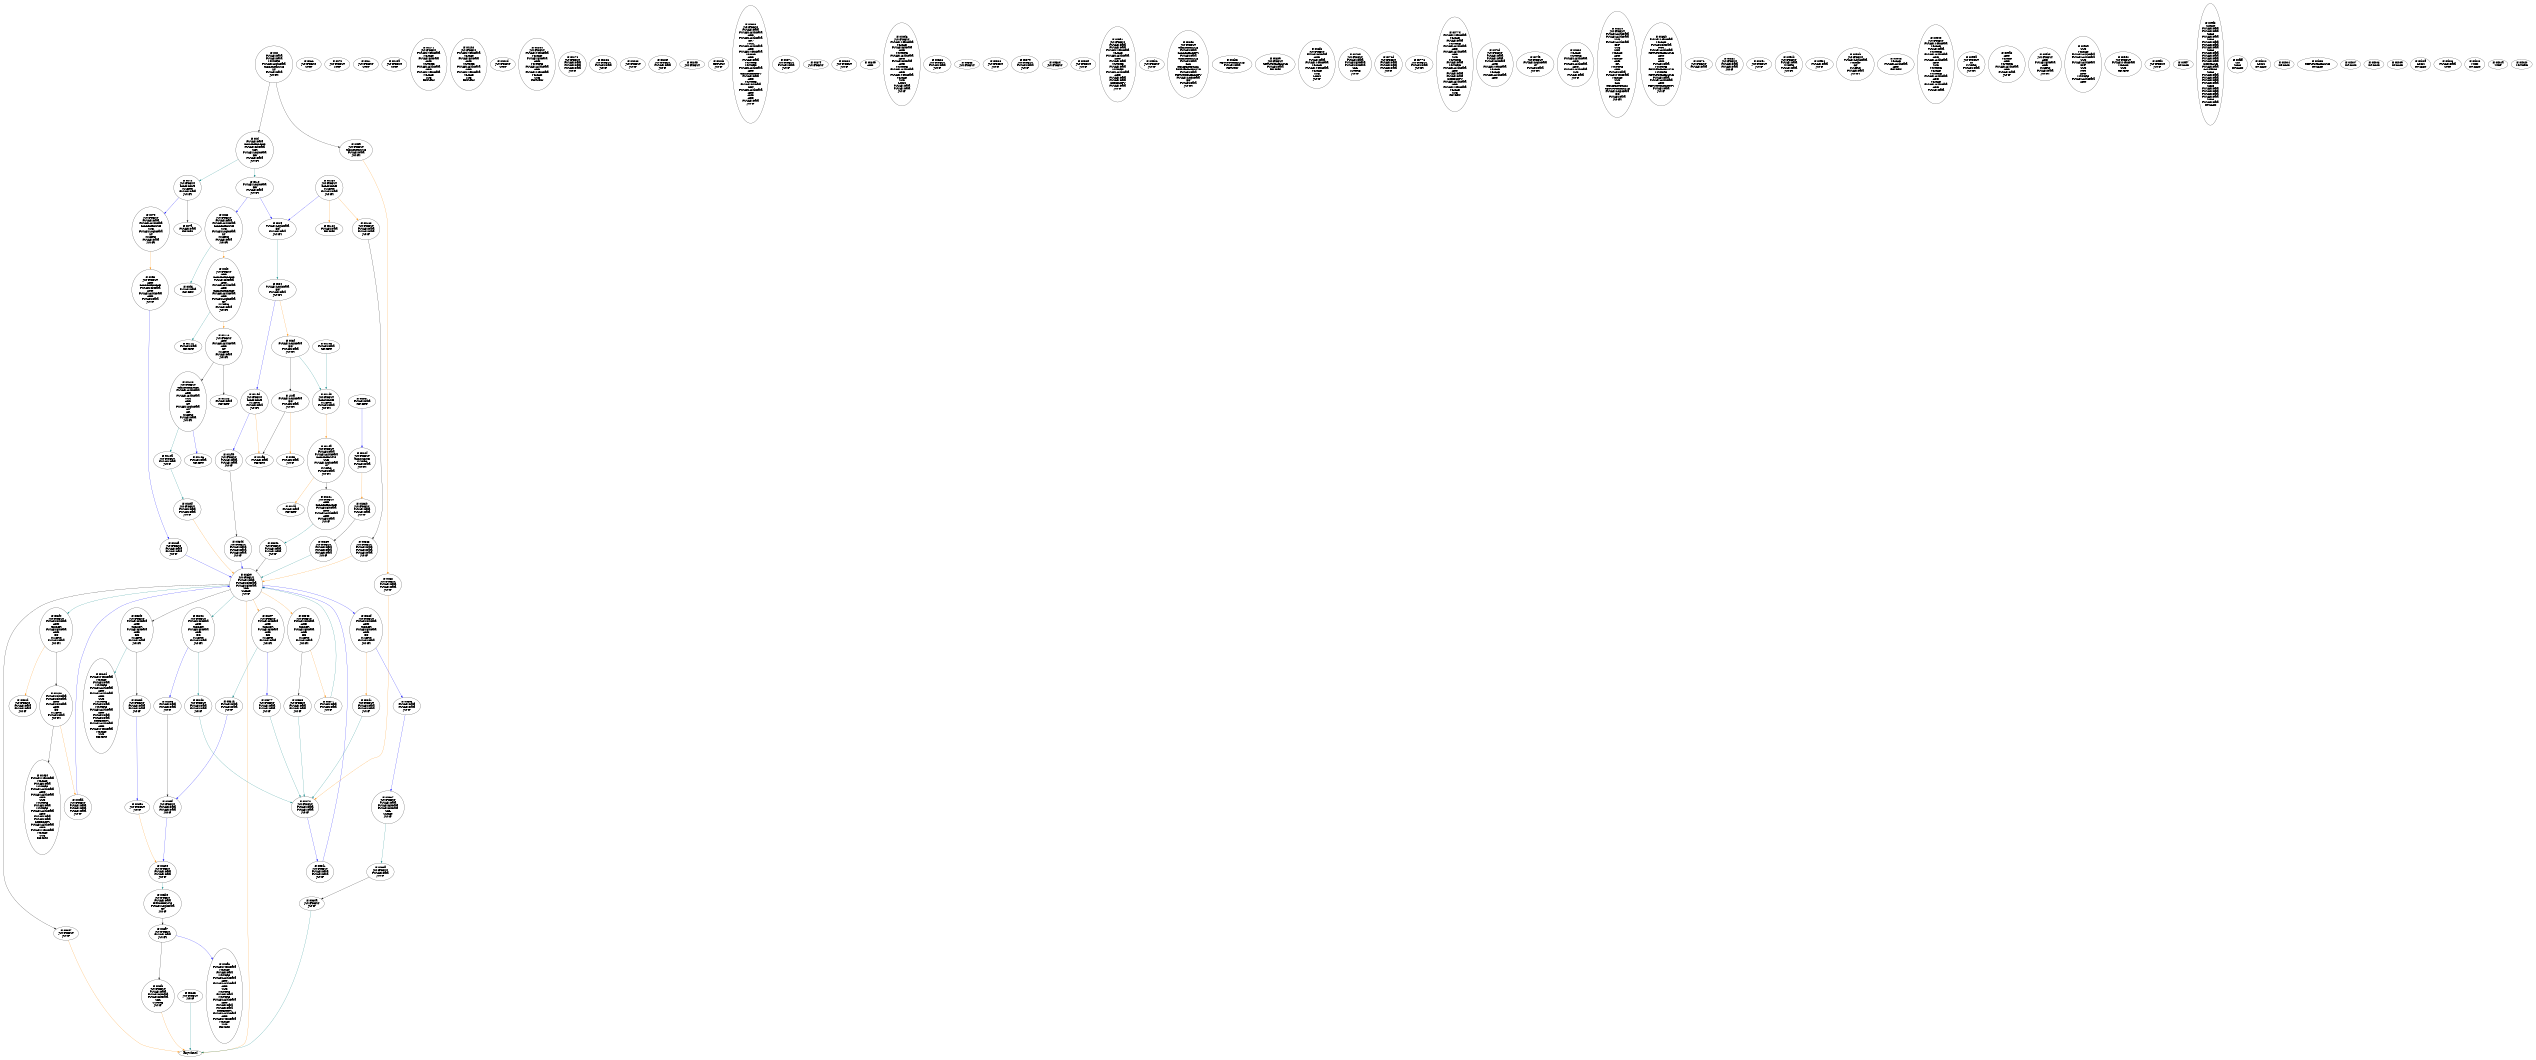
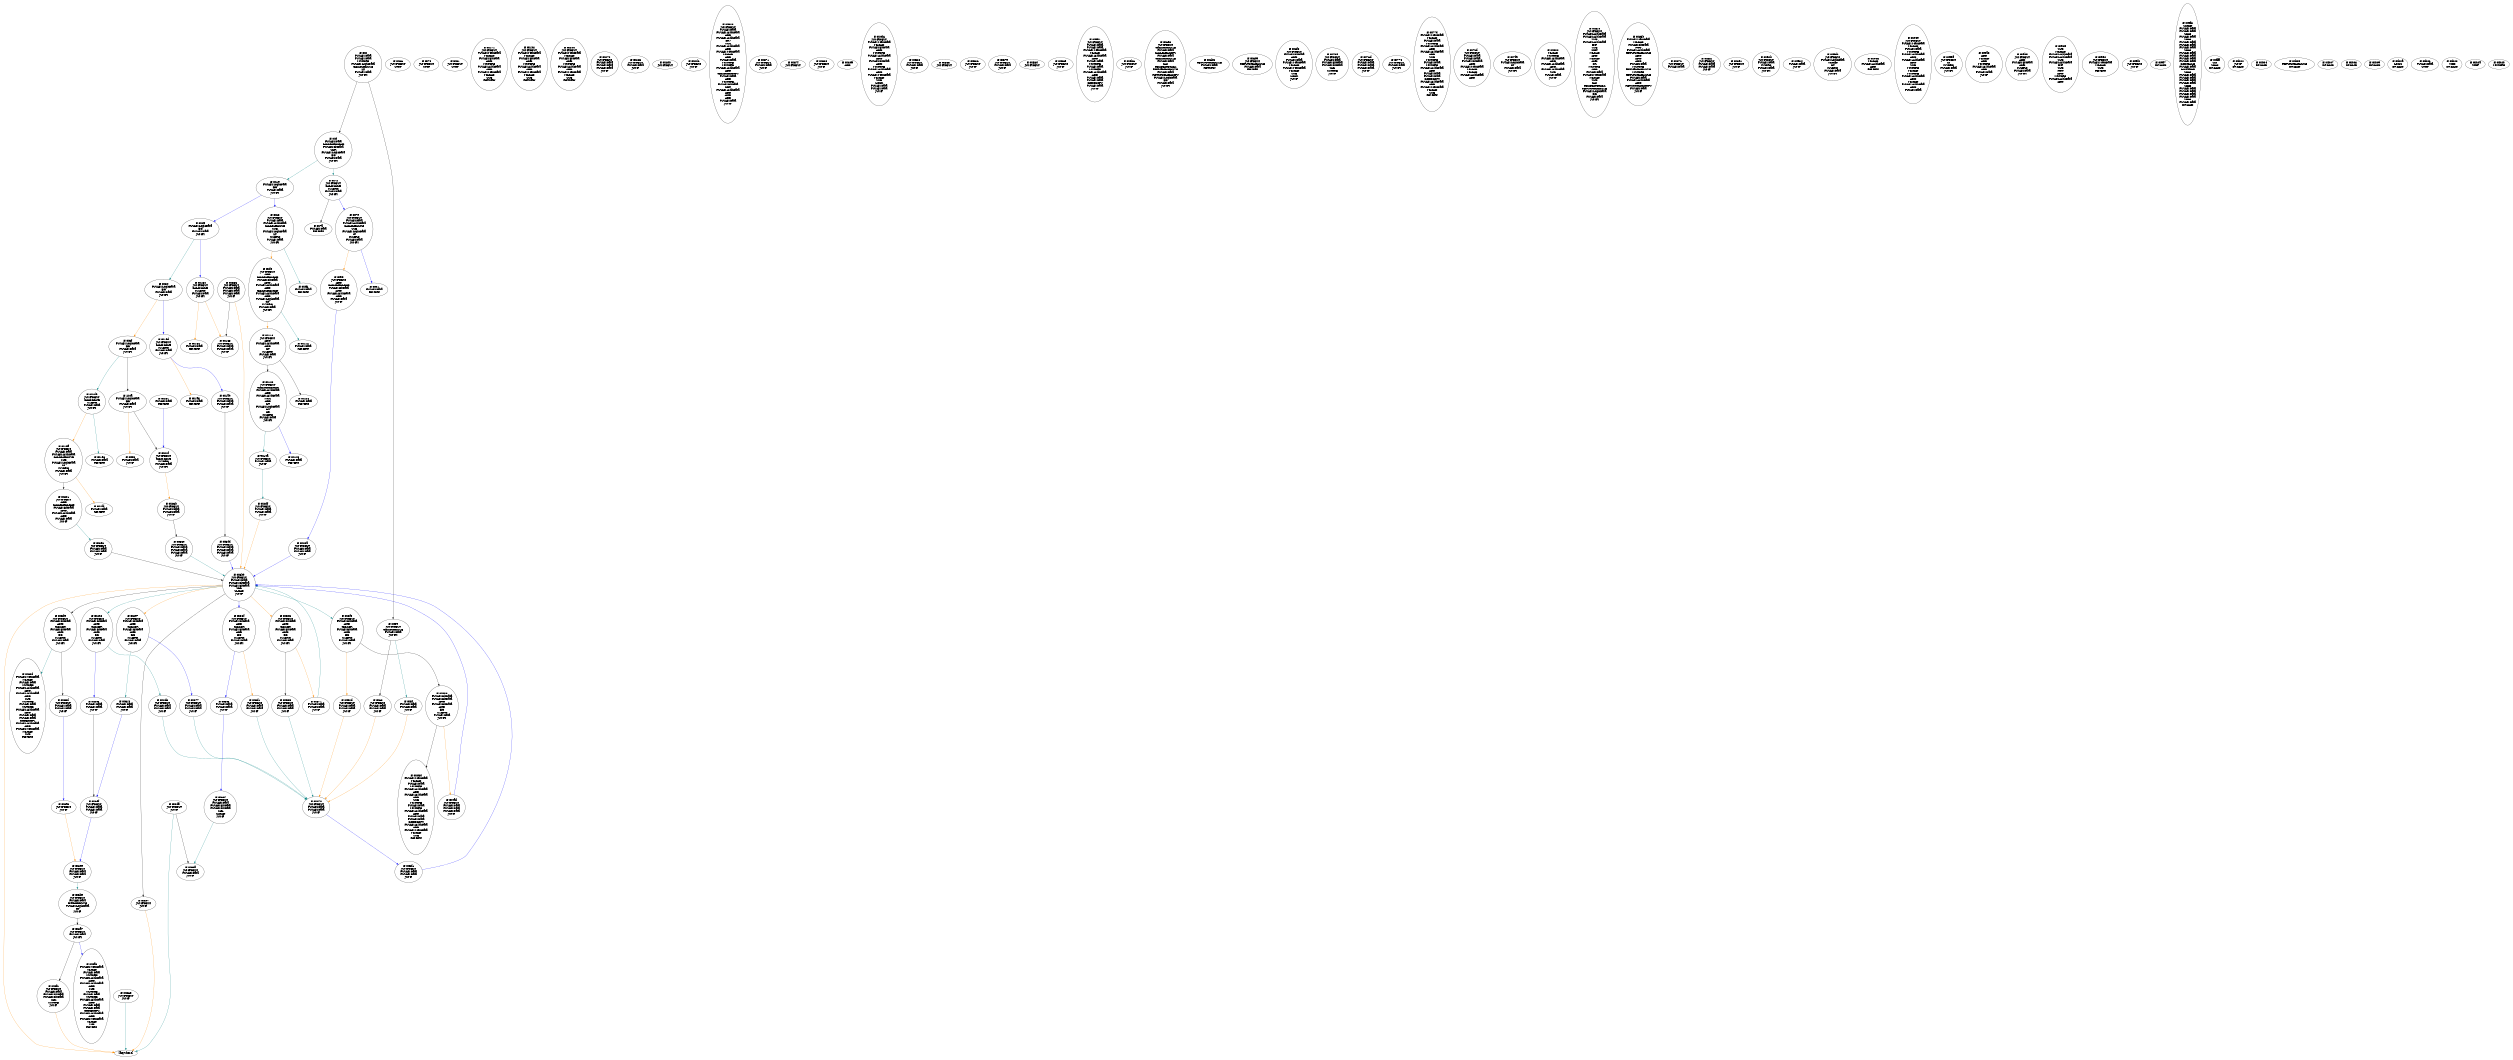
node "# 0xc1 JUMPDEST STOP": label "# 0xc1 JUMPDEST STOP" -> "# 5xc1 JUMPDEST STOP"
node "# 0x15a JUMPDEST STOP": removed
node "# 0x22d JUMPDEST STOP": removed
node "# 0x288 JUMPDEST JUMP": removed
node "# 0x2ce JUMPDEST PUSHX Data JUMP": removed
node "# 0x2dc RETURN JUMP": label "# 0x2dc RETURN JUMP" -> "# 0x2dc JUMPDEST JUMP"
node "# 0xb02 LOGX INVALID": label "# 0xb02 LOGX INVALID" -> "# 0xb02 JUMP INVALID"
edge "# 0x15c JUMPDEST CALLVALUE ISZERO PUSHX Data JUMPI" -> "# 0x29 PUSHX LogicData EQ PUSHX Data JUMPI": reversed
node "# 0x91 PUSHX Data REVERT": added
edge "# 0x59 JUMPDEST CALLDATASIZE PUSHX Data JUMPI" -> "# 0x68 JUMPDEST PUSHX Data PUSHX Data JUMP": color darkorange -> black
edge "# 0x1e6 PUSHX Data REVERT" -> "# 0x1de JUMPDEST CALLVALUE ISZERO PUSHX Data JUMPI": reversed
edge "# 0x168 JUMPDEST PUSHX Data PUSHX Data JUMP" -> "# 0x385 JUMPDEST PUSHX Data PUSHX Data PUSHX Data JUMP": reversed
edge "# 1x4a PUSHX LogicData EQ PUSHX Data JUMPI" -> "# 0x1a5 PUSHX Data REVERT": now "# 1x4a PUSHX LogicData EQ PUSHX Data JUMPI" -> "# 0x22f JUMPDEST CALLVALUE ISZERO PUSHX Data JUMPI"
node "# 0x5f PUSHX Data PUSHX Data JUMP": added
edge "# 0x52d JUMPDEST PUSHX Data PUSHX Data JUMP" -> "# 0x270 JUMPDEST PUSHX Data PUSHX Data JUMP": added
edge "# 0x3ca JUMPDEST PUSHX Data JUMP" -> "# 0x3da JUMPDEST JUMP": reversed
